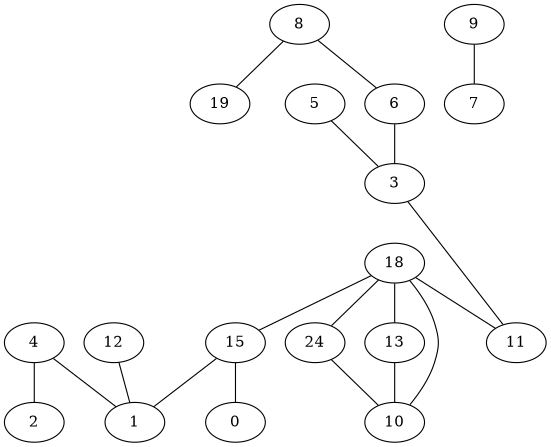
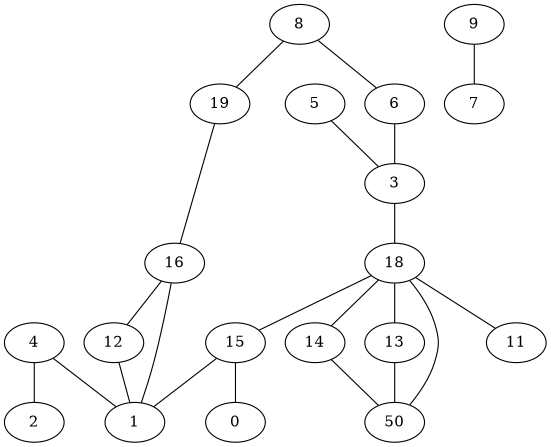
node "16": added
edge "3" -- "11": now "3" -- "18"
node "24": label "24" -> "14"
node "10": label "10" -> "50"
